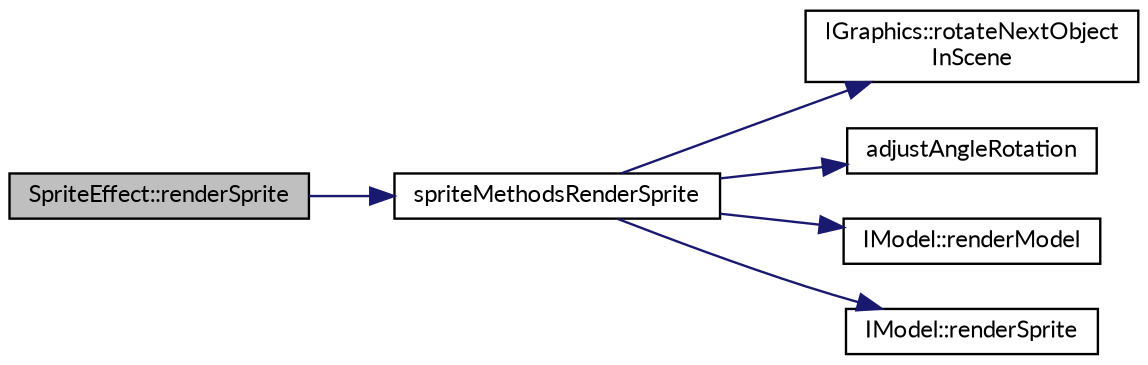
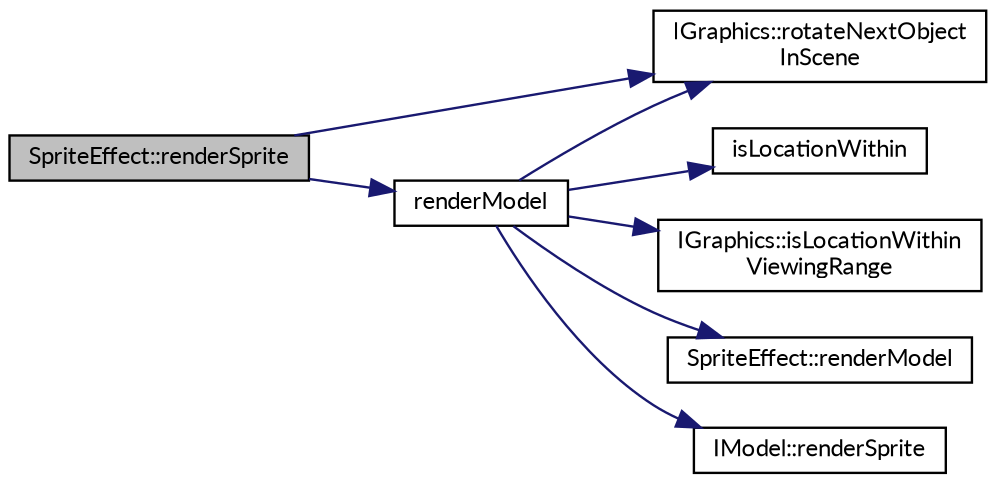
edge "SpriteEffect::renderSprite" -> "IGraphics::rotateNextObject InScene": added
node "adjustAngleRotation": label "adjustAngleRotation" -> "isLocationWithin"
node "spriteMethodsRenderSprite": label "spriteMethodsRenderSprite" -> "renderModel"
node "IModel::renderModel": label "IModel::renderModel" -> "SpriteEffect::renderModel"
node "IGraphics::isLocationWithin ViewingRange": added
